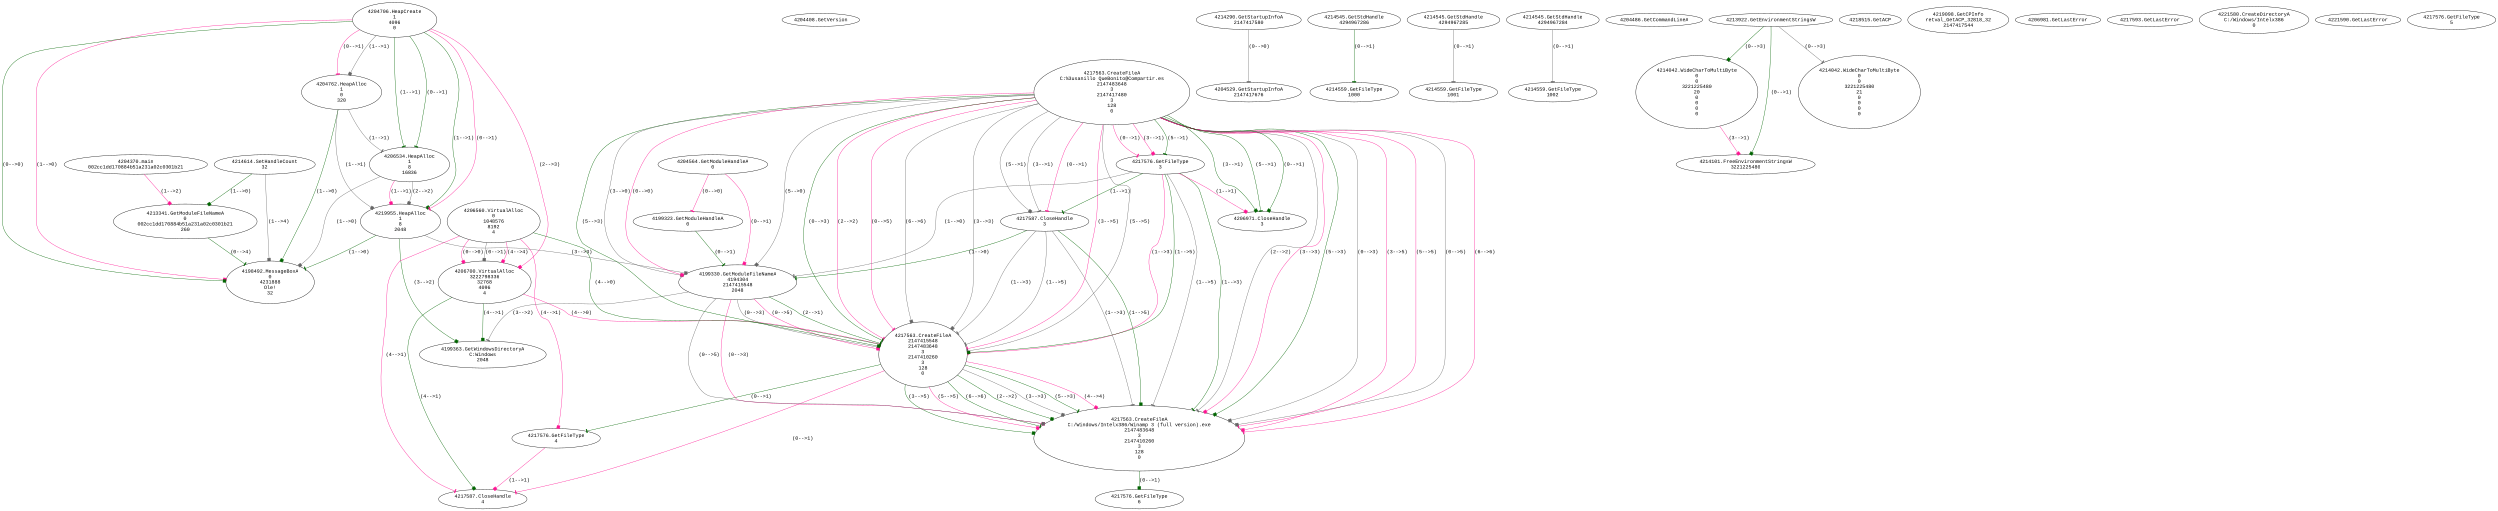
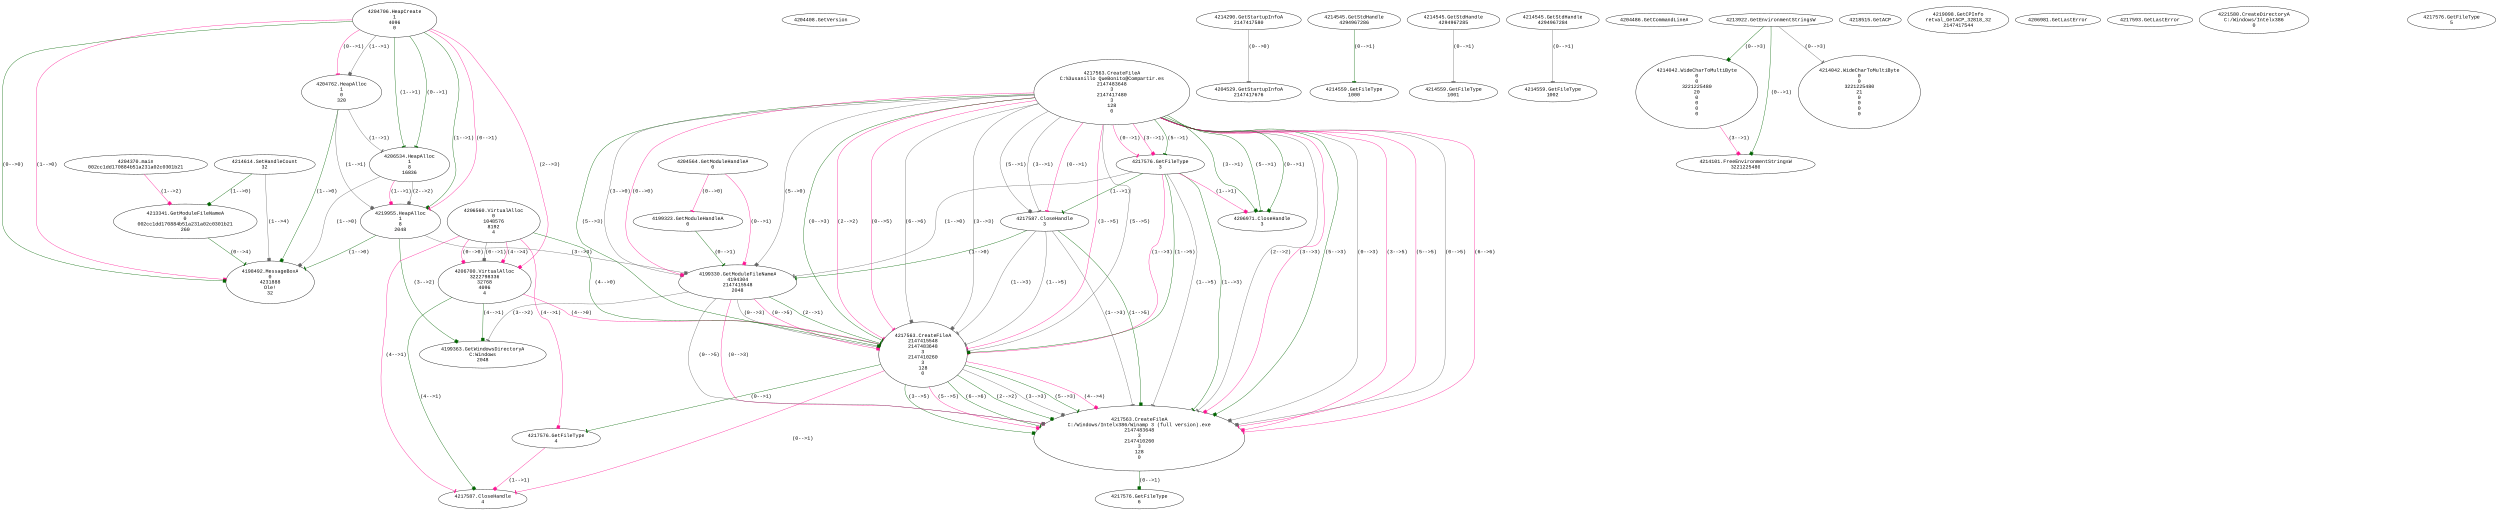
node "4221590.GetLastError": removed
